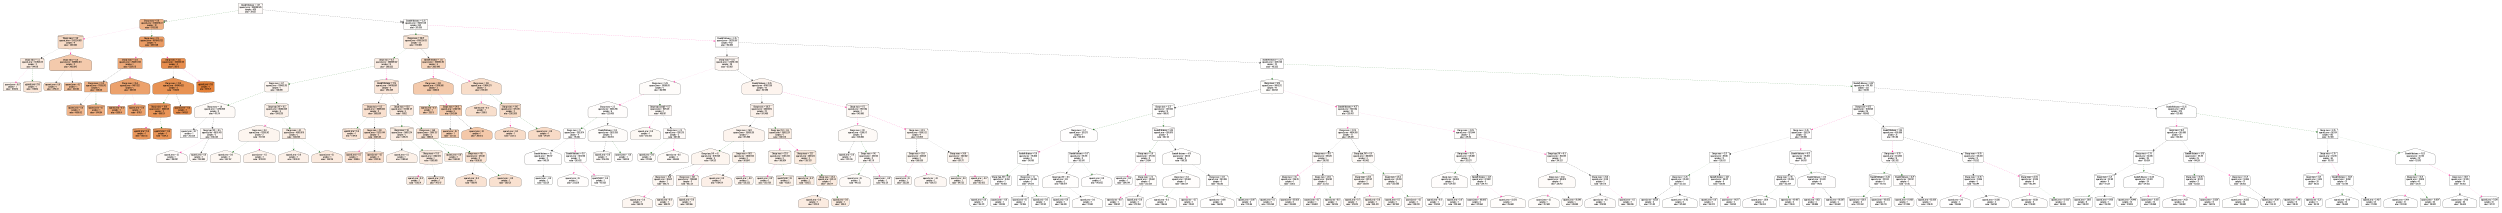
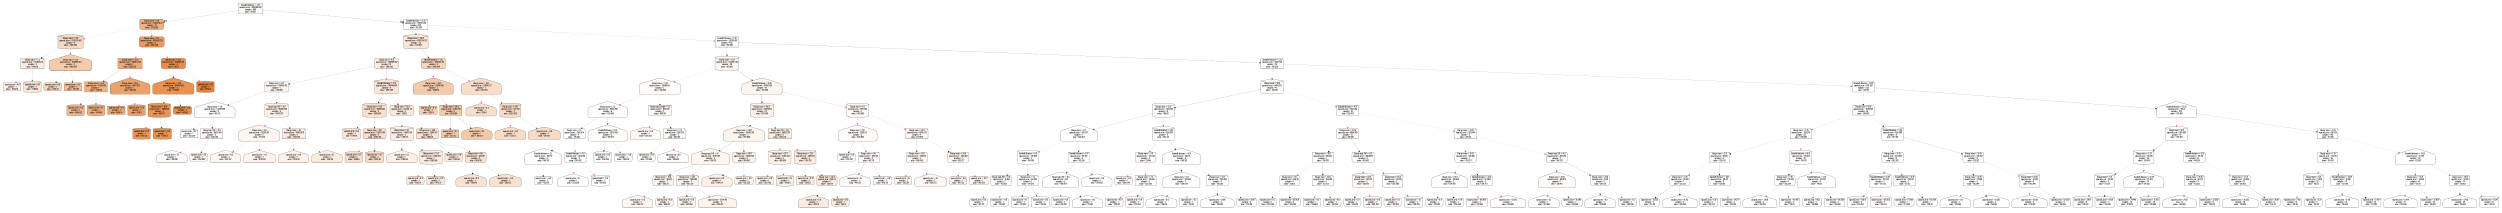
node "squared_error = 2704.416 samples = 2 value = 856.611": added
node "squared_error = 24.51 samples = 10 value = 145.802": label "squared_error = 24.51 samples = 10 value = 145.802" -> "squared_error = 24.51 mass = 10 value = 145.802"
